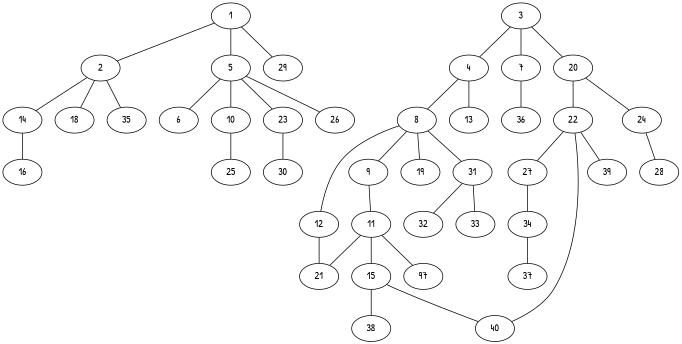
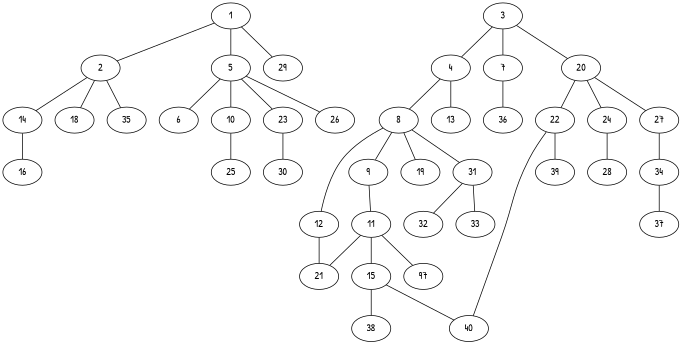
edge "22" -- "27": now "20" -- "27"
